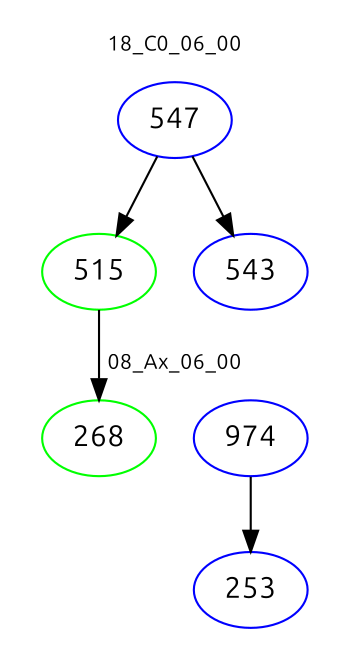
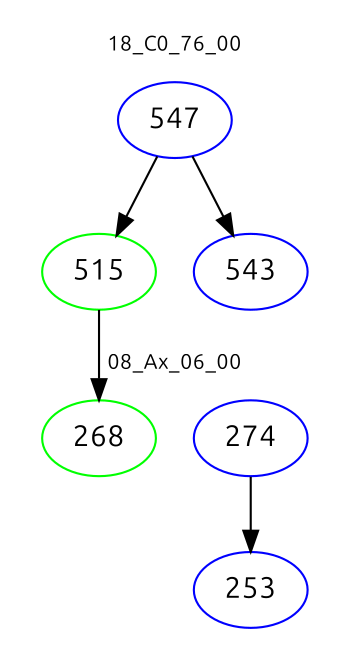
cluster "18_C0_06_00": label "18_C0_06_00" -> "18_C0_76_00"
node "974": label "974" -> "274"
